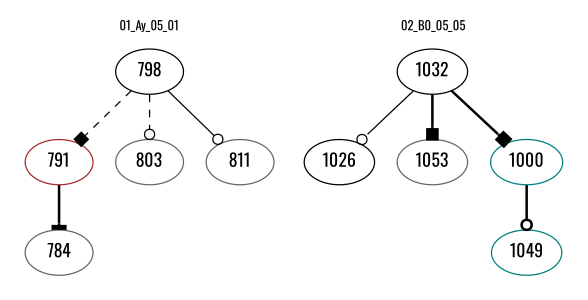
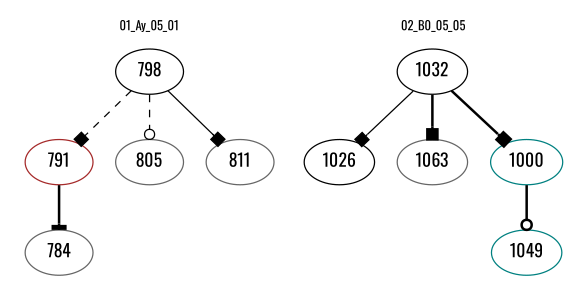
edge "798" -> "811": arrowhead odot -> box
edge "1032" -> "1026": arrowhead odot -> box
node "803": label "803" -> "805"
node "1053": label "1053" -> "1063"
